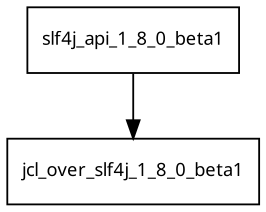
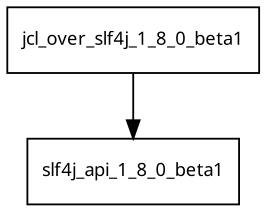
edge "slf4j_api_1_8_0_beta1" -> "jcl_over_slf4j_1_8_0_beta1": reversed
